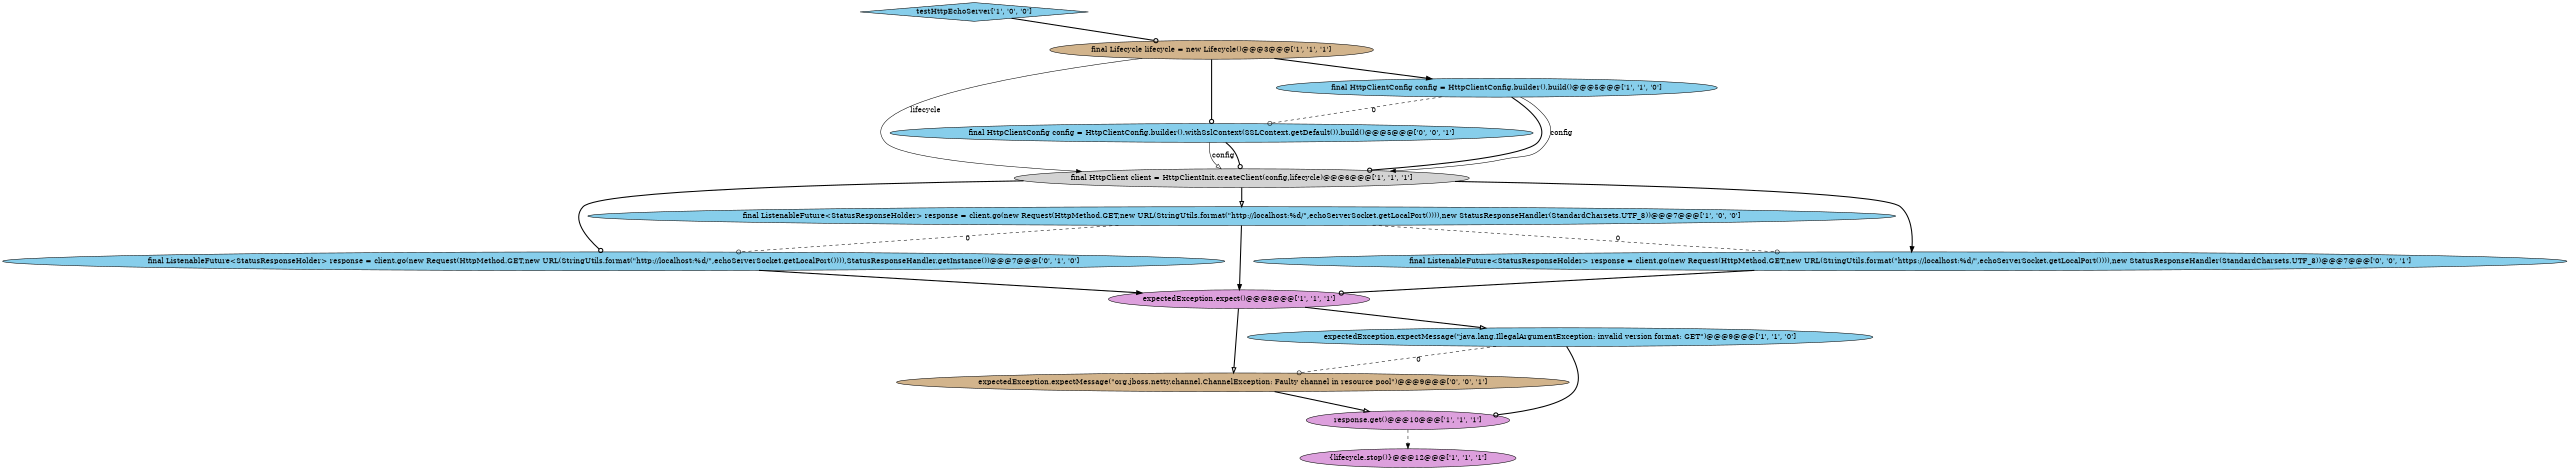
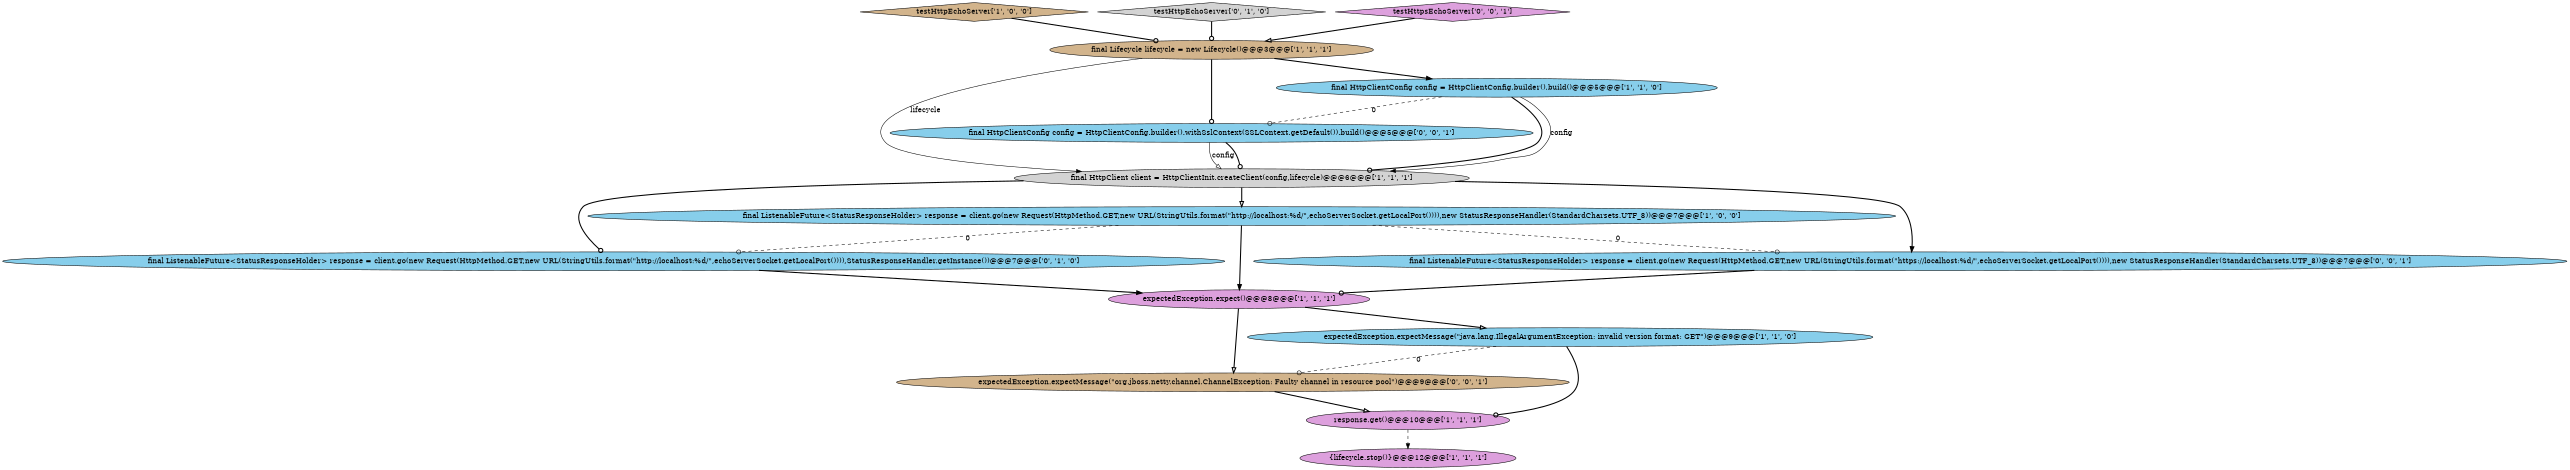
node "testHttpEchoServer['1', '0', '0']": fillcolor skyblue -> tan
node "testHttpEchoServer['0', '1', '0']": added
node "testHttpsEchoServer['0', '0', '1']": added
